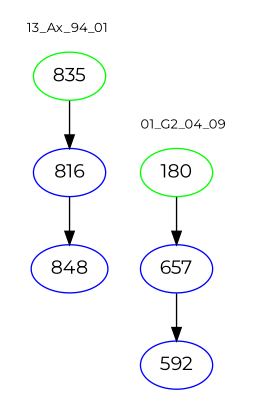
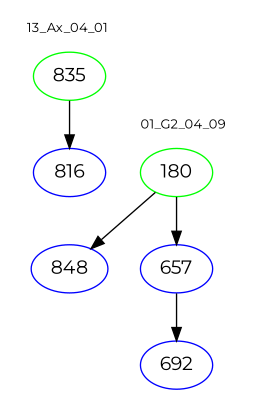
cluster "13_Ax_94_01": label "13_Ax_94_01" -> "13_Ax_04_01"
edge "816" -> "848": now "180" -> "848"
node "592": label "592" -> "692"
